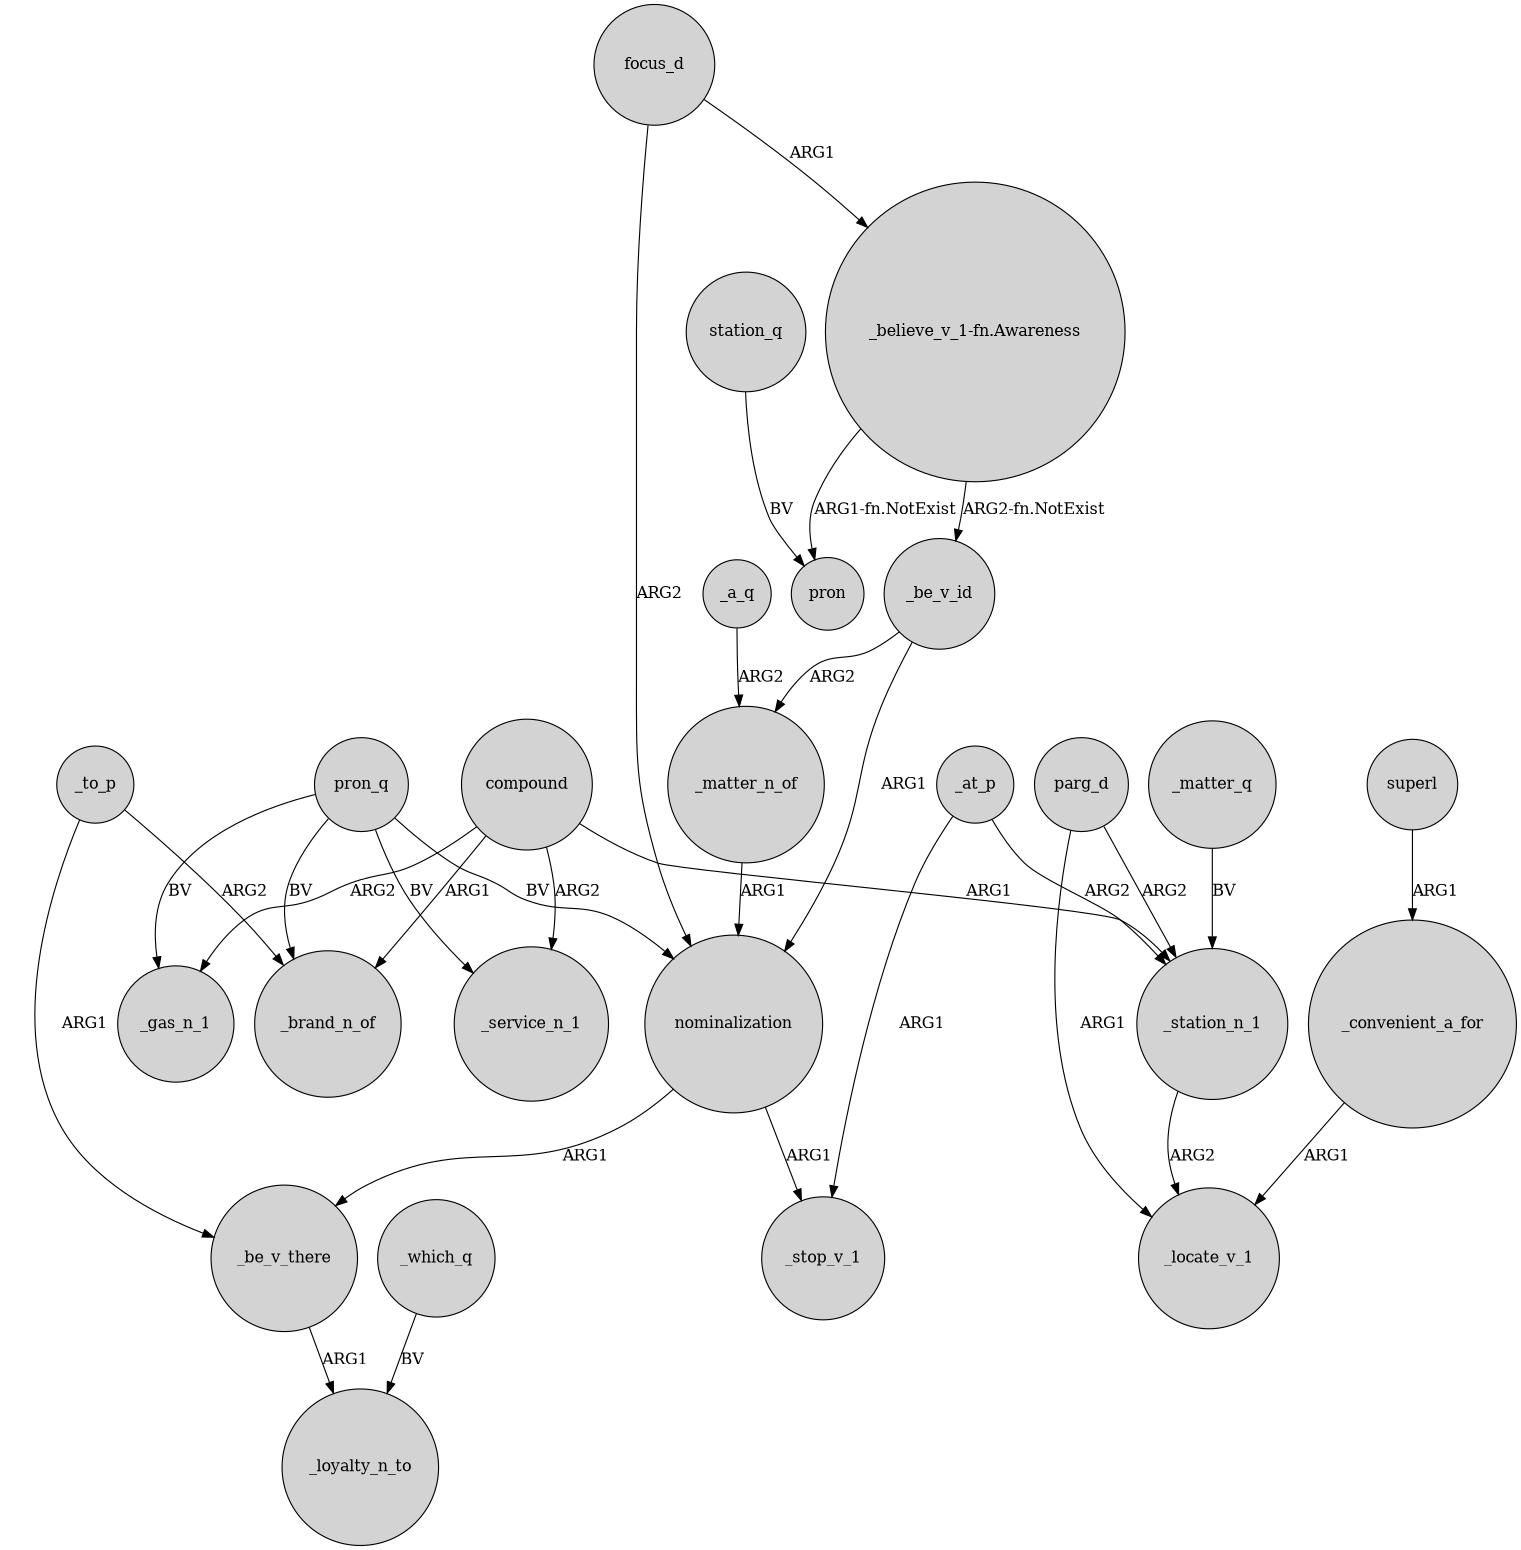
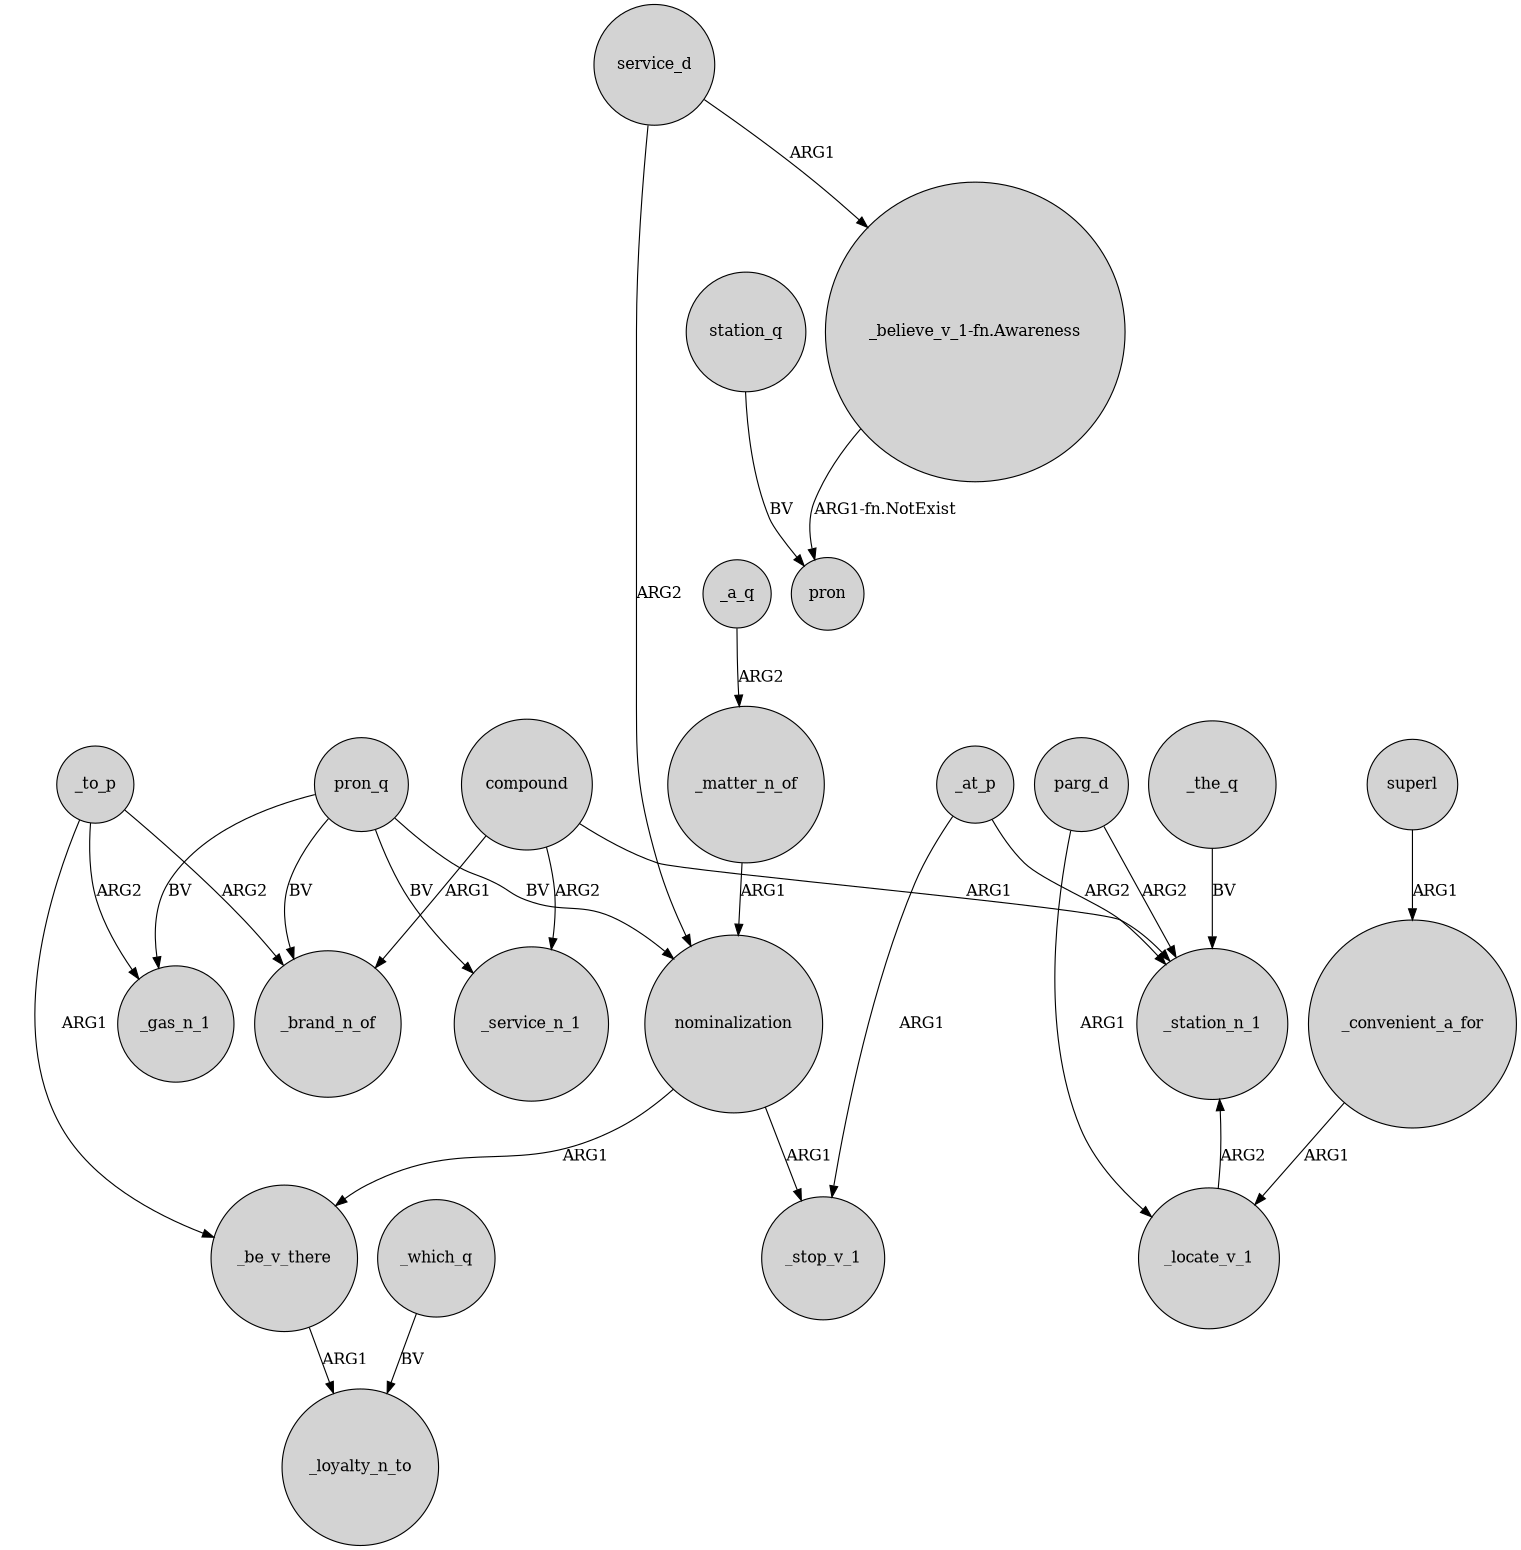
node "focus_d": label "focus_d" -> "service_d"
node "_be_v_id": removed
node "_matter_q": label "_matter_q" -> "_the_q"
edge "compound" -> "_gas_n_1": now "_to_p" -> "_gas_n_1"
edge "_station_n_1" -> "_locate_v_1": reversed
